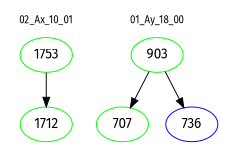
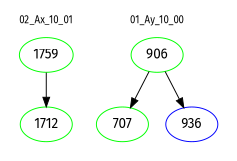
cluster "01_Ay_18_00": label "01_Ay_18_00" -> "01_Ay_10_00"
node "1753": label "1753" -> "1759"
node "903": label "903" -> "906"
node "736": label "736" -> "936"
